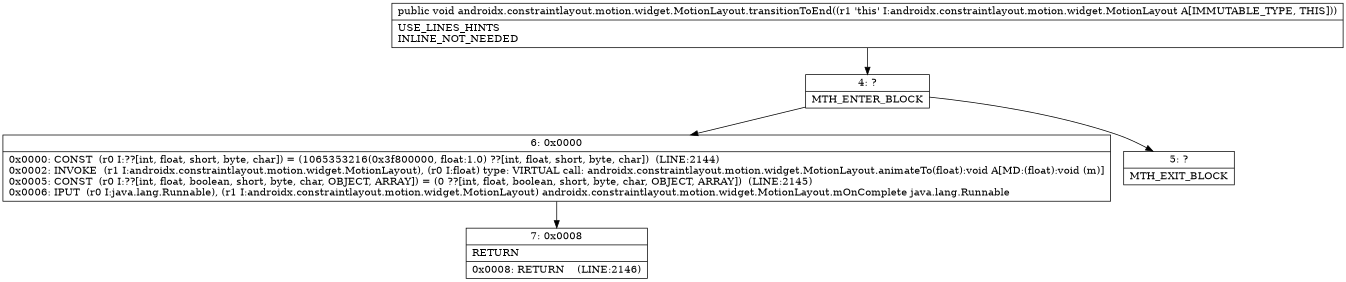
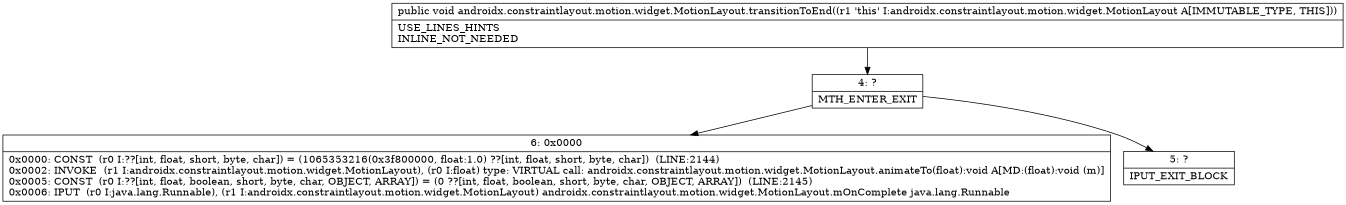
node "4: ?": text "MTH_ENTER_BLOCK" -> "MTH_ENTER_EXIT"
node "5: ?": text "MTH_EXIT_BLOCK" -> "IPUT_EXIT_BLOCK"
node "7: 0x0008": removed
